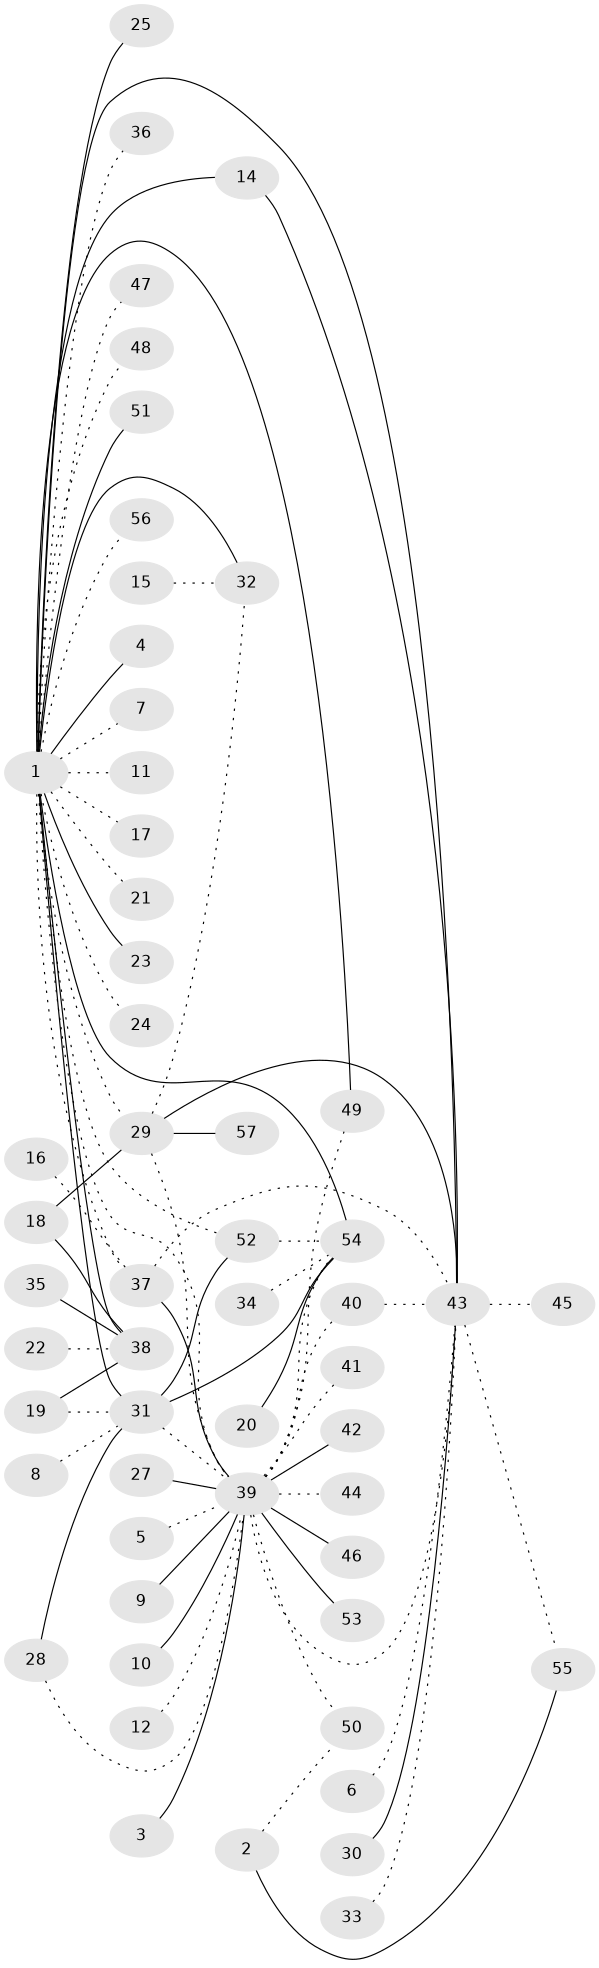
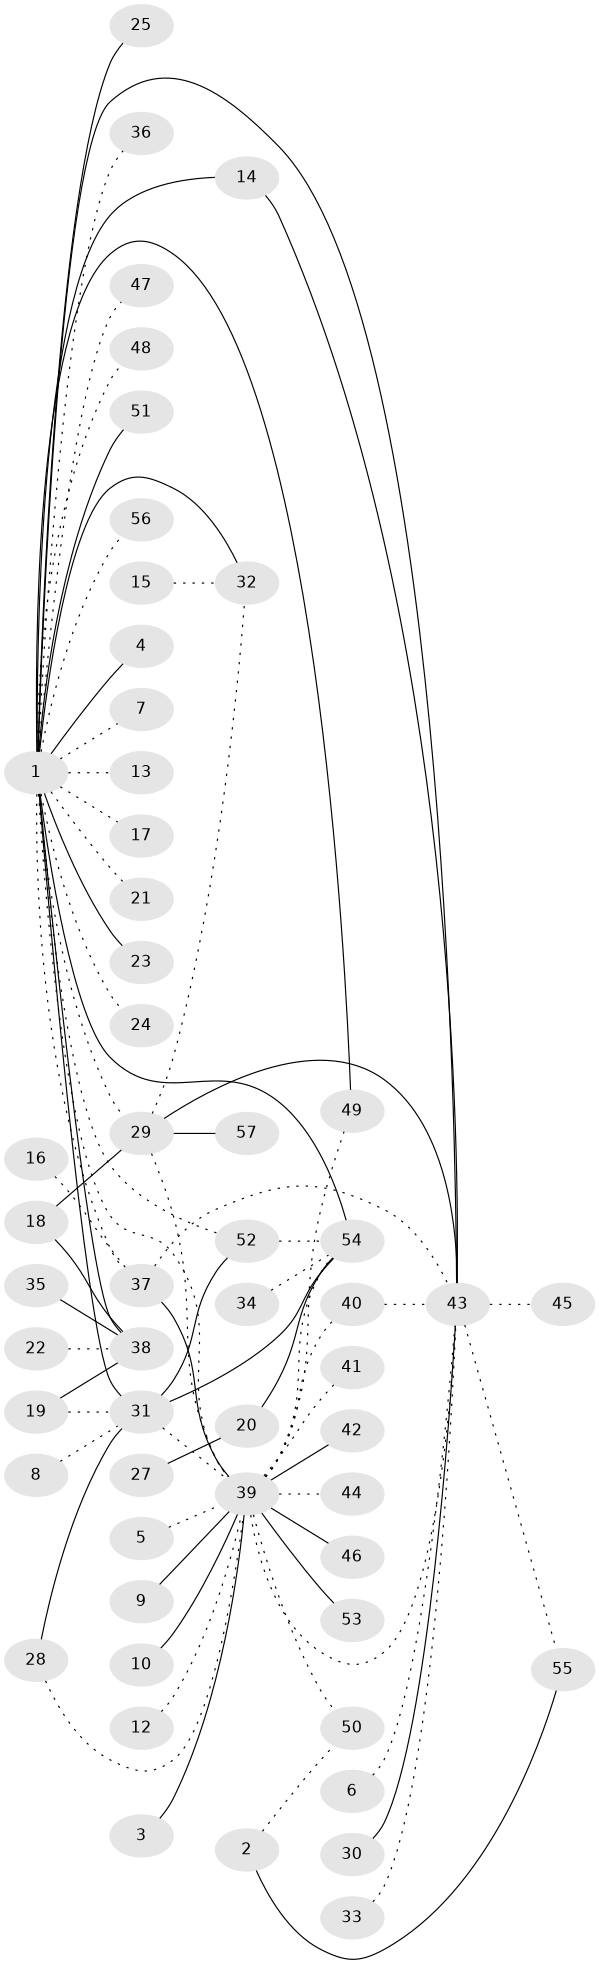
node "11": label "11" -> "13"
edge "27" -- "39": now "27" -- "20"
